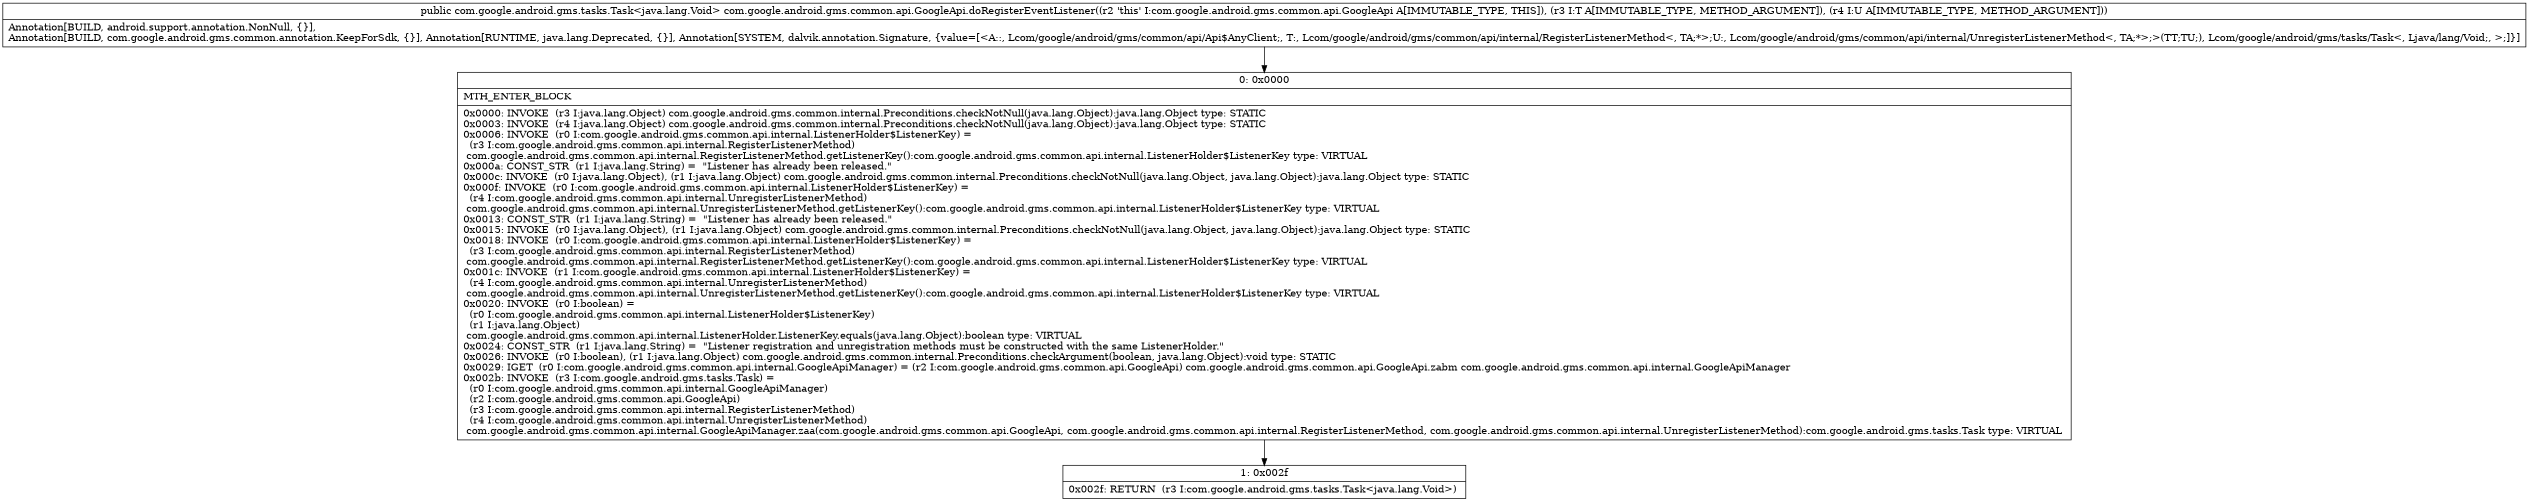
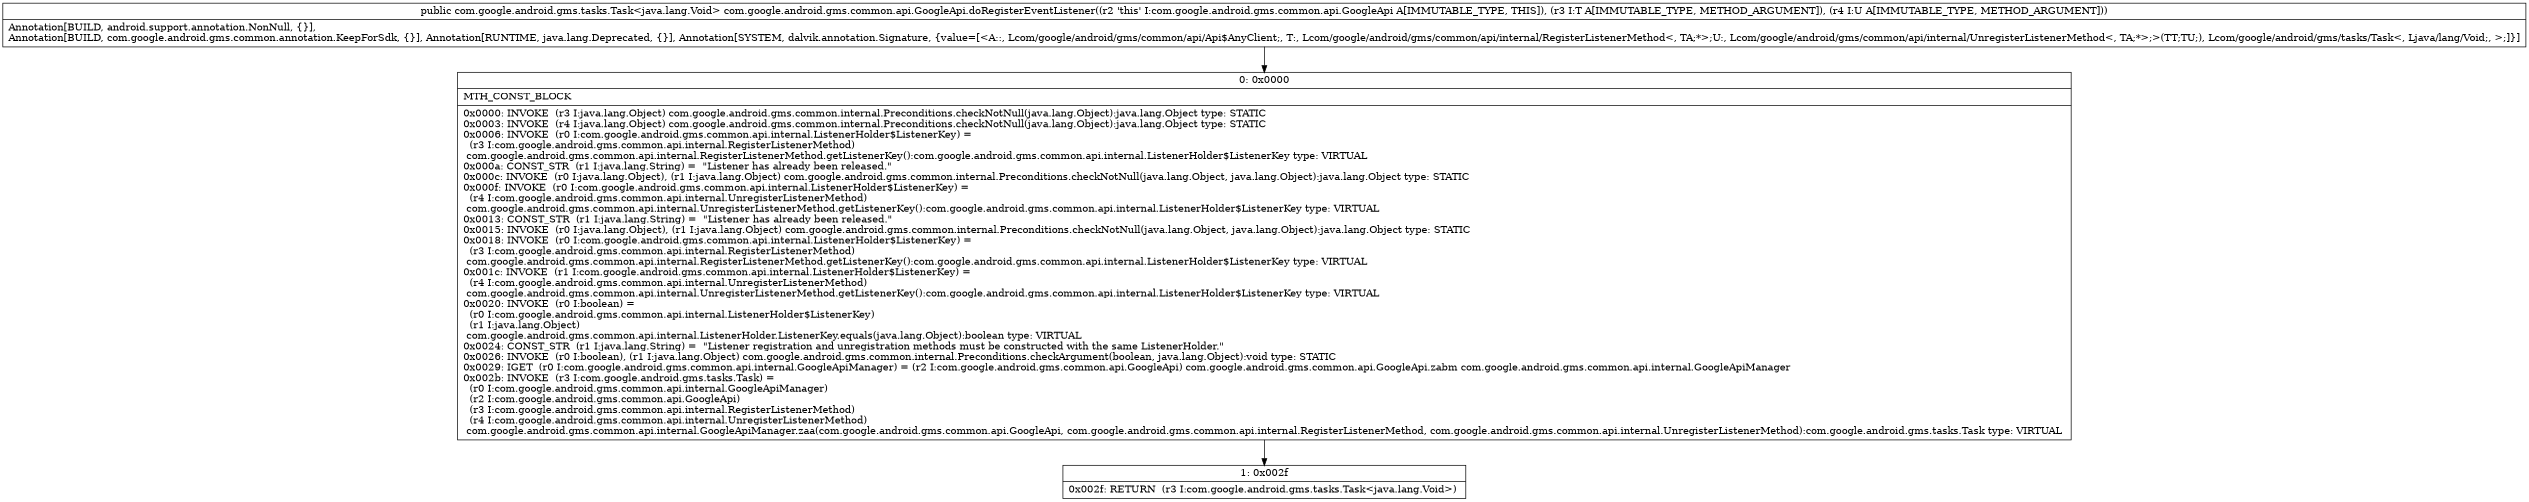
node "0: 0x0000": text "MTH_ENTER_BLOCK" -> "MTH_CONST_BLOCK"
